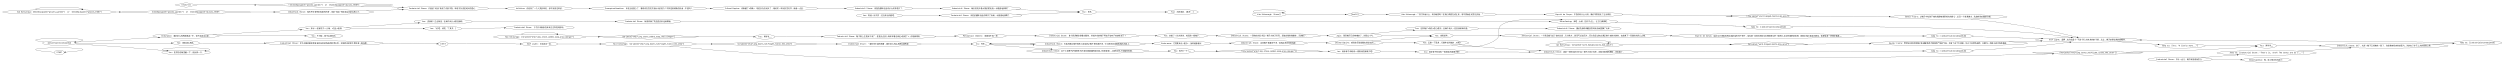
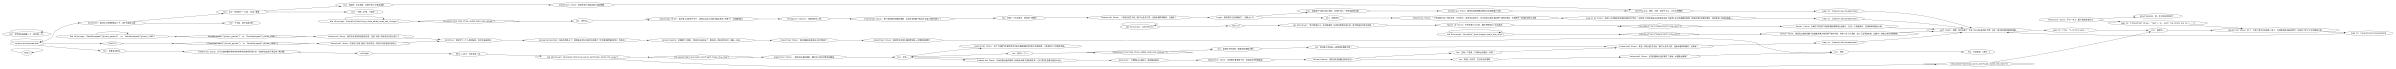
edge "Industrial Stove: 你的手没有受到热度的伤害，但是‘炖汤’的味道实在是太恶心了。" -> "Industrial Stove: 灼热的‘炖汤’烧伤了你的手指，味道可以说是绝对的恶心。": now "Industrial Stove: 你的手没有受到热度的伤害，但是‘炖汤’的味道实在是太恶心了。" -> "Volition: 你尝到了一个人类的味道。你不应该这样的。"
node "Kim Kitsuragi: Stove()": label "Kim Kitsuragi: Stove()" -> "Kim Kitsuragi: IsKimHere()"
edge "You: 忍耐一下恶臭，它最终会消散的，对吧？" -> "Interfacing: 来吧，大厨。把炉子点上，让它们沸腾吧。": now "Industrial Stove: 廉价洗涤精和醋的香味从汤锅里飘了出来。" -> "Interfacing: 来吧，大厨。把炉子点上，让它们沸腾吧。"
node "Industrial Stove: 炉子并未因你的来来去去而受到影响。": removed
edge "Inland Empire: 感觉你应该把醋也倒进去的……" -> "You: 查看厨具。": now "Inland Empire: 感觉你应该把醋也倒进去的……" -> "You: 再煮一次试试，这次加点白醋吧。"
node "input": label "input" -> "halflight"
edge "industrialstovemainhub" -> "You: 把手指在锅里蘸一下，然后舔一口。": now "industrialstovemainhub" -> "!(Half())"
edge "Industrial Stove: 这个工业燃气炉被用来为许多饥肠辘辘的旅社客人准备食物，上面有好几个汤锅和煎锅。" -> "You: 再等*一下*……": now "You: 等等……" -> "You: 再等*一下*……"
